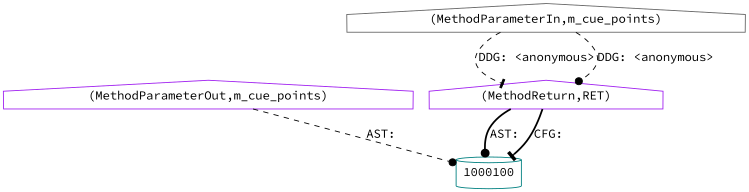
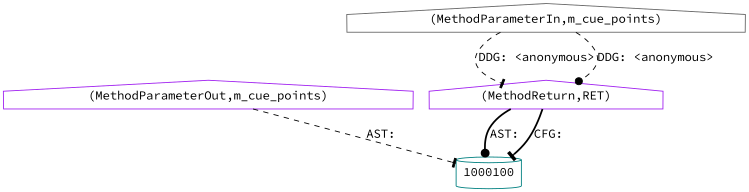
edge "(MethodParameterOut,m_cue_points)" -> "1000100": arrowhead dot -> tee
